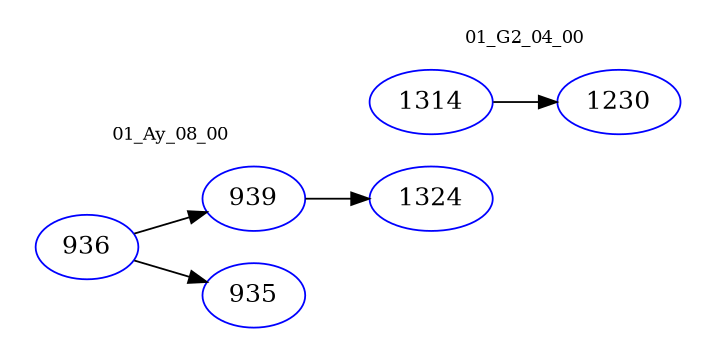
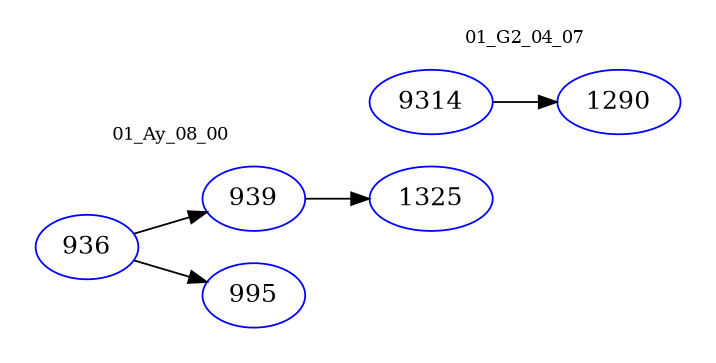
cluster "01_G2_04_00": label "01_G2_04_00" -> "01_G2_04_07"
node "1314": label "1314" -> "9314"
node "1230": label "1230" -> "1290"
node "1324": label "1324" -> "1325"
node "935": label "935" -> "995"
